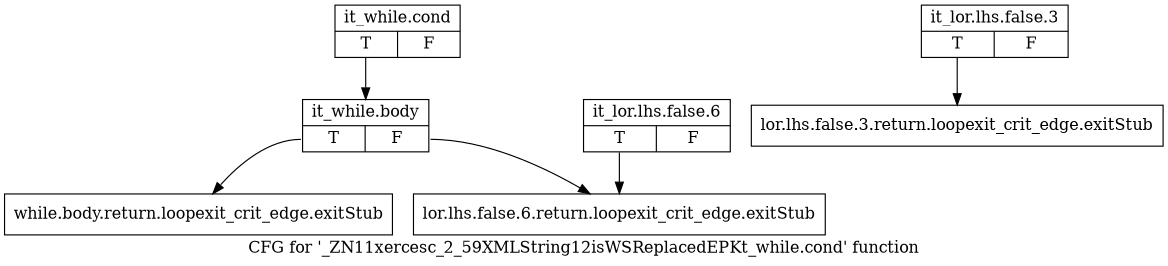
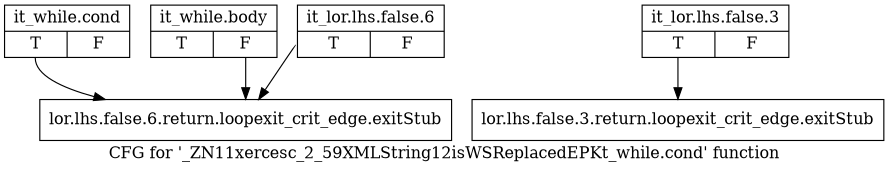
edge "it_while.cond" -> "it_while.body": now "it_while.cond" -> "lor.lhs.false.6.return.loopexit_crit_edge.exitStub"
node "while.body.return.loopexit_crit_edge.exitStub": removed
